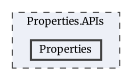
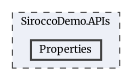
cluster "Properties.APIs": label "Properties.APIs" -> "SiroccoDemo.APIs"
